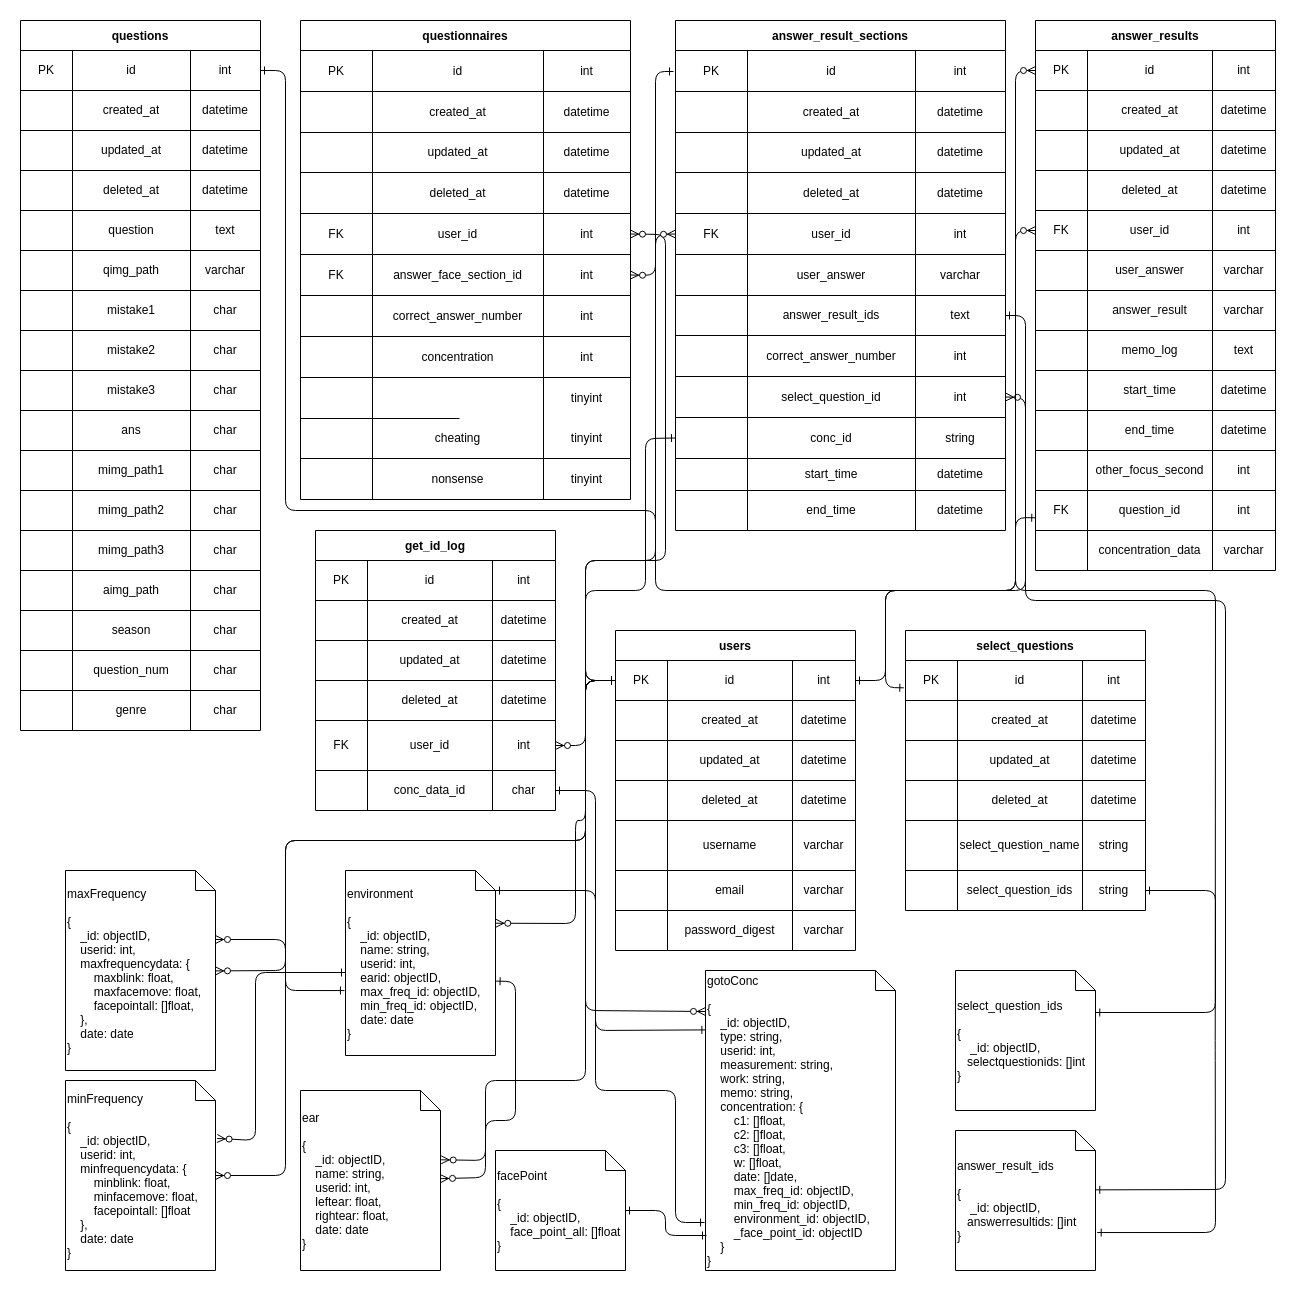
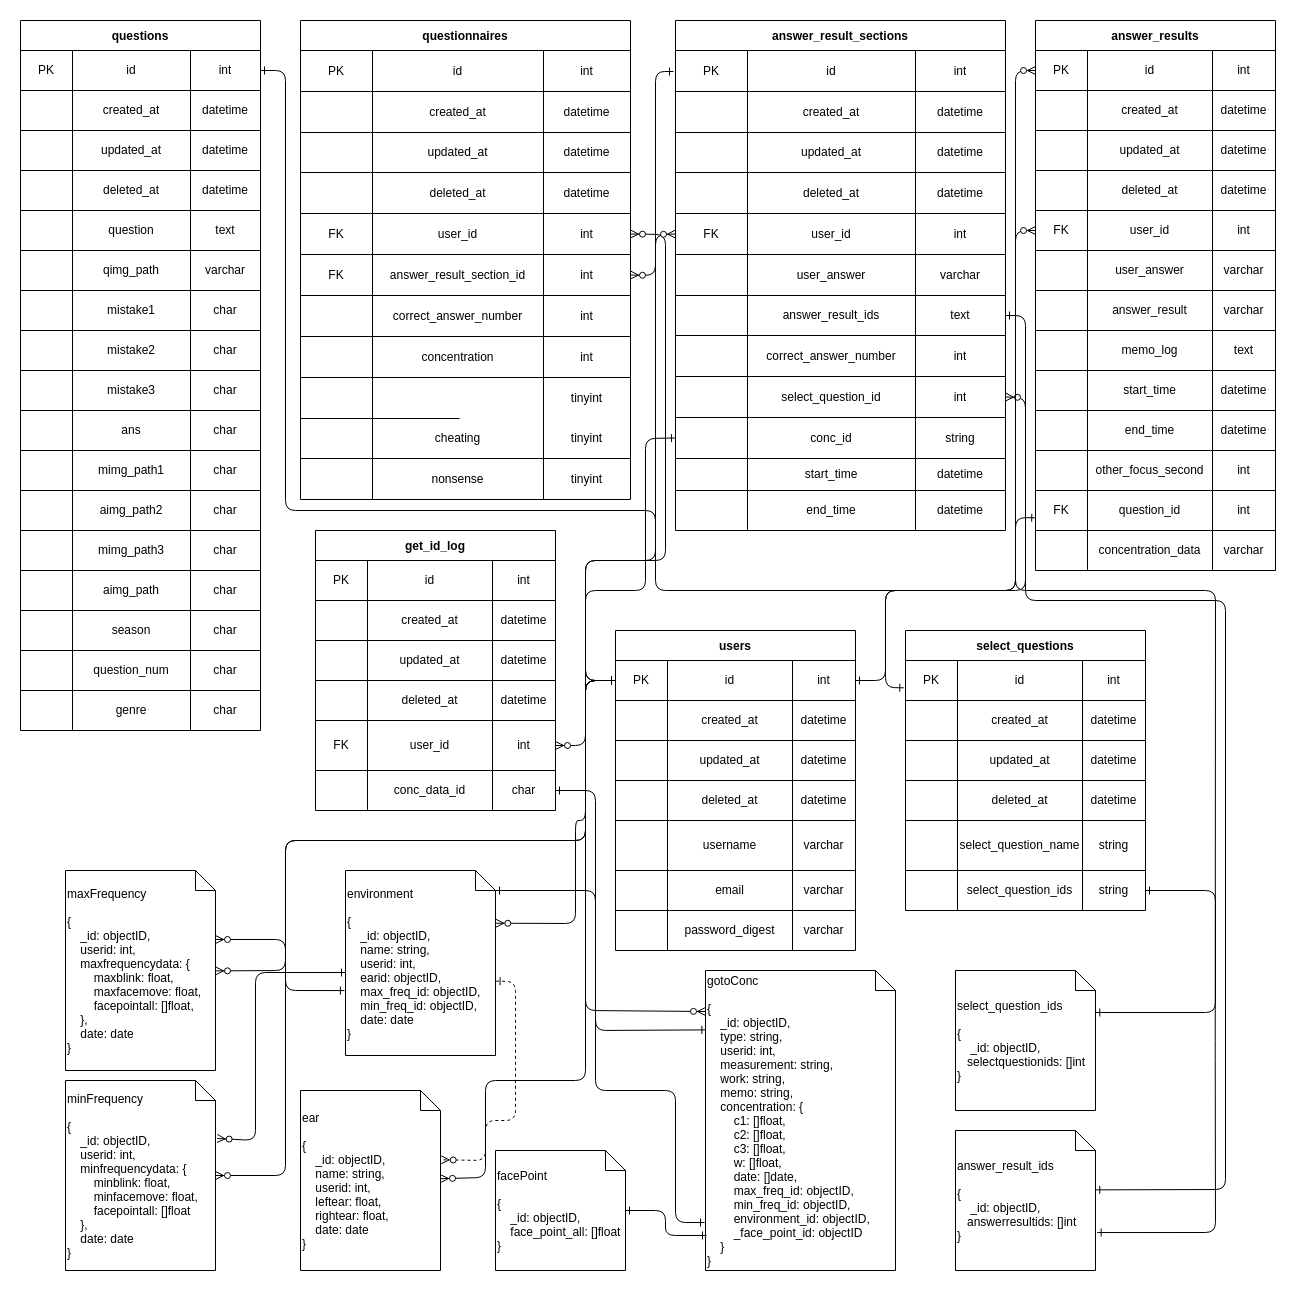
node "answer_face_section_id": label "answer_face_section_id" -> "answer_result_section_id"
node "mimg_path2": label "mimg_path2" -> "aimg_path2"
edge "environment { _id: objectID, name: string, userid: int, earid: objectID, max_freq_id: objectID, min_freq_id: objectID, date: date }" -- "ear { _id: objectID, name: string, userid: int, leftear: float, rightear: float, date: date }": style solid -> dashed
